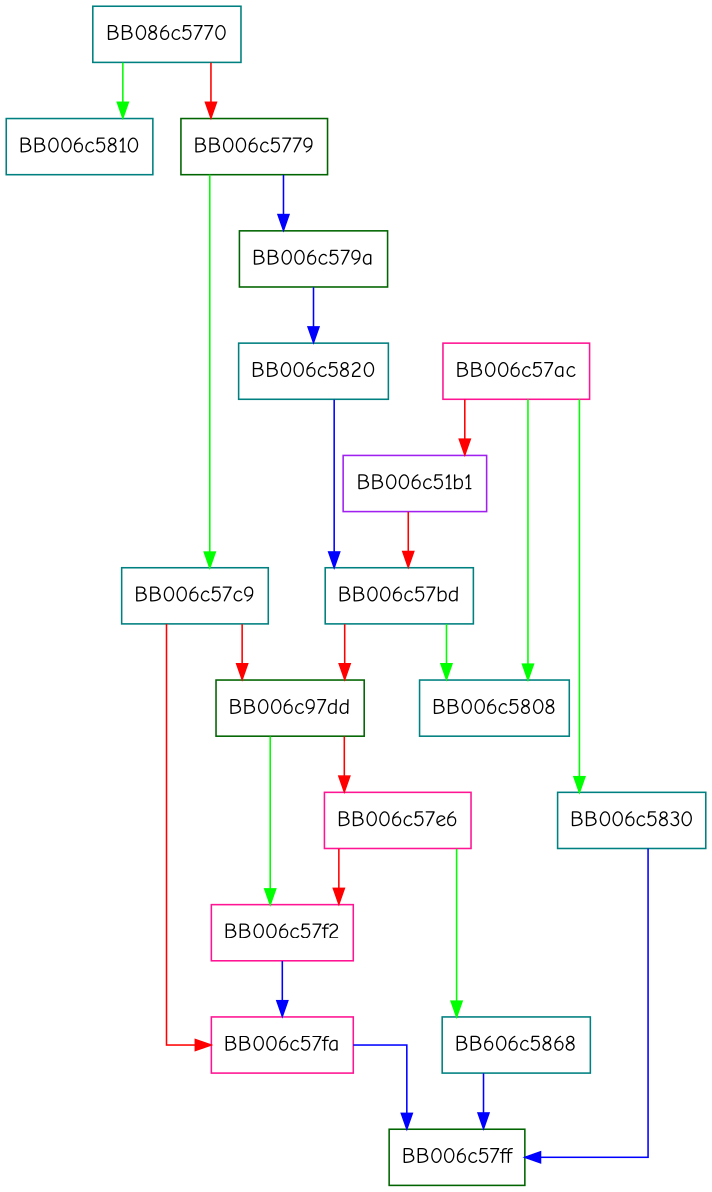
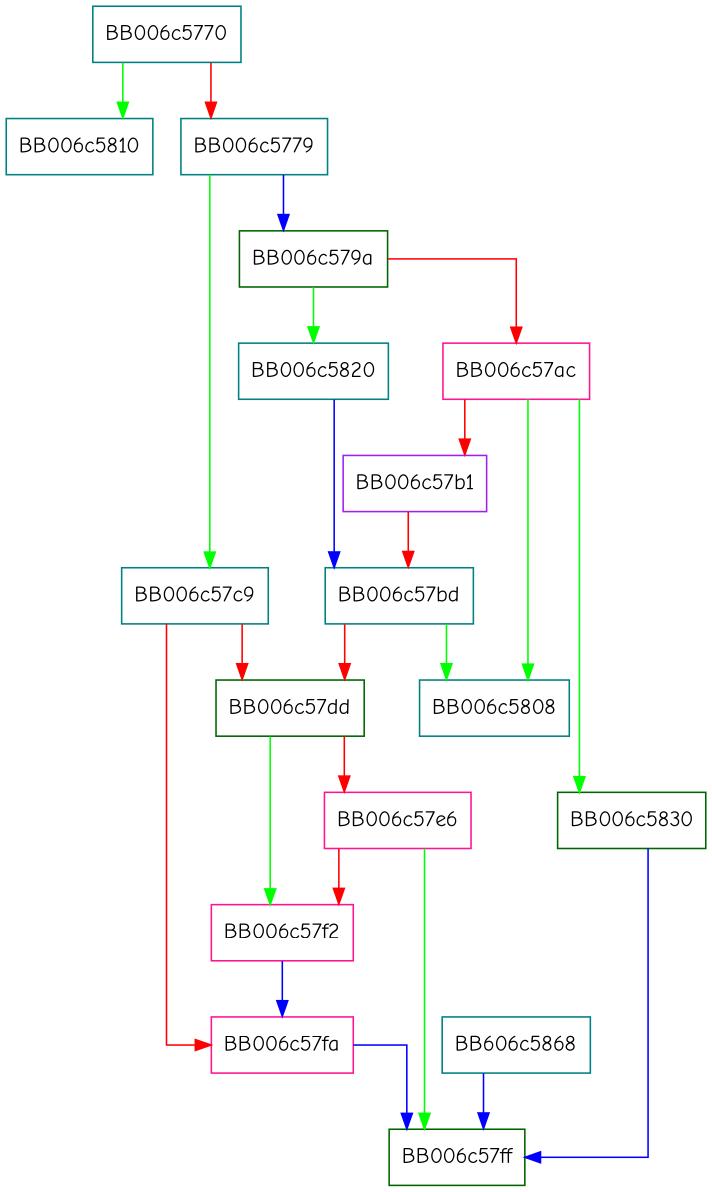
node "BB086c5770": label "BB086c5770" -> "BB006c5770"
node "BB006c5779": color darkgreen -> teal
edge "BB006c579a" -> "BB006c57ac": added
edge "BB006c579a" -> "BB006c5820": color blue -> green
node "BB006c51b1": label "BB006c51b1" -> "BB006c57b1"
node "BB006c97dd": label "BB006c97dd" -> "BB006c57dd"
node "BB006c5830": color teal -> darkgreen
edge "BB006c57e6" -> "BB606c5868": now "BB006c57e6" -> "BB006c57ff"
